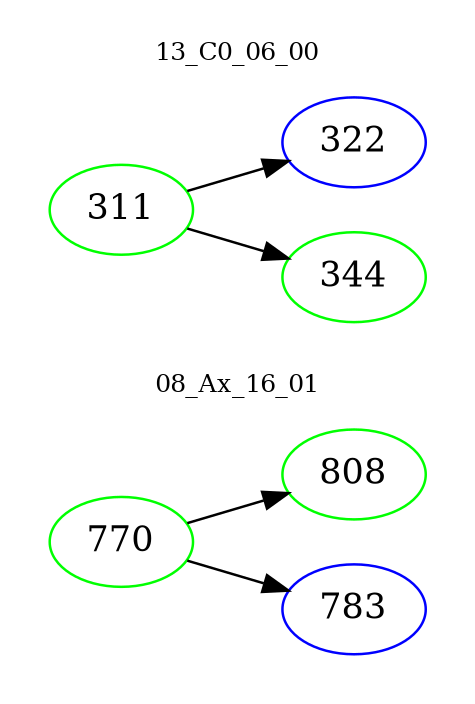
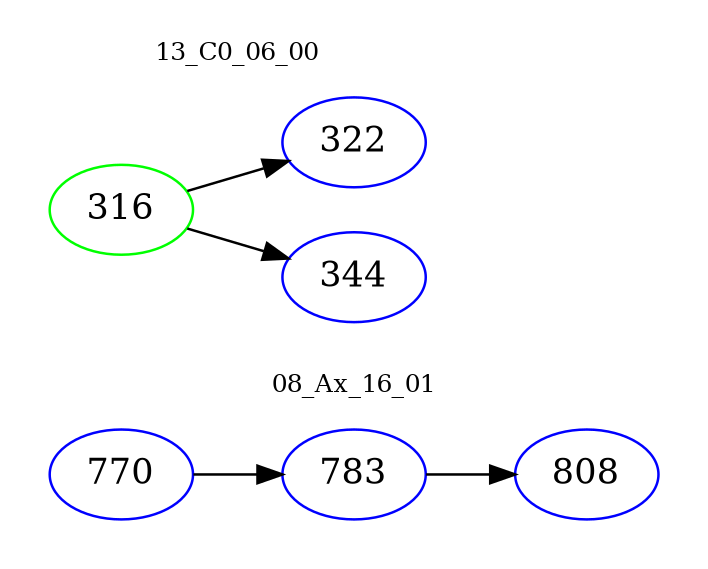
node "311": label "311" -> "316"
node "344": color green -> blue
node "808": color green -> blue
edge "770" -> "808": now "783" -> "808"
node "770": color green -> blue
